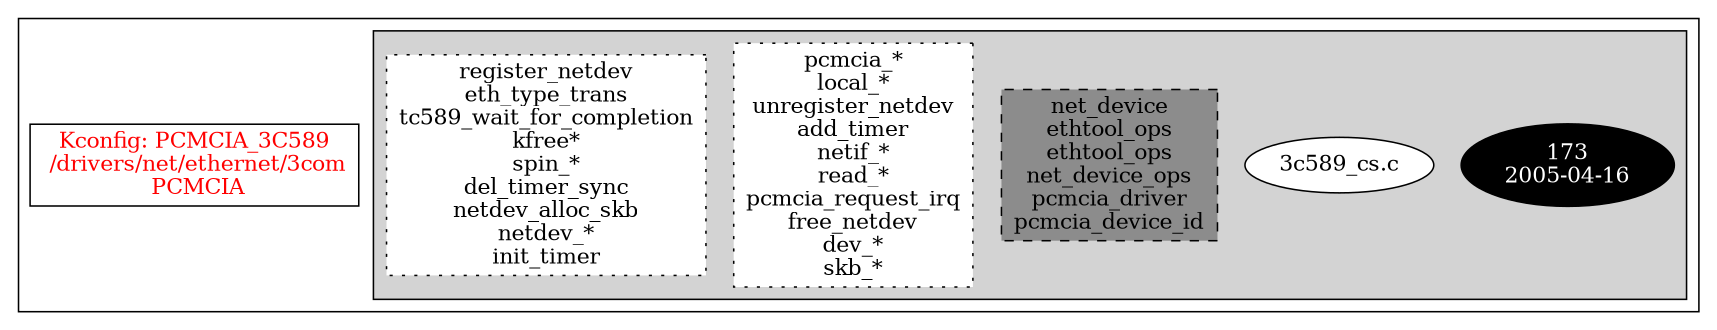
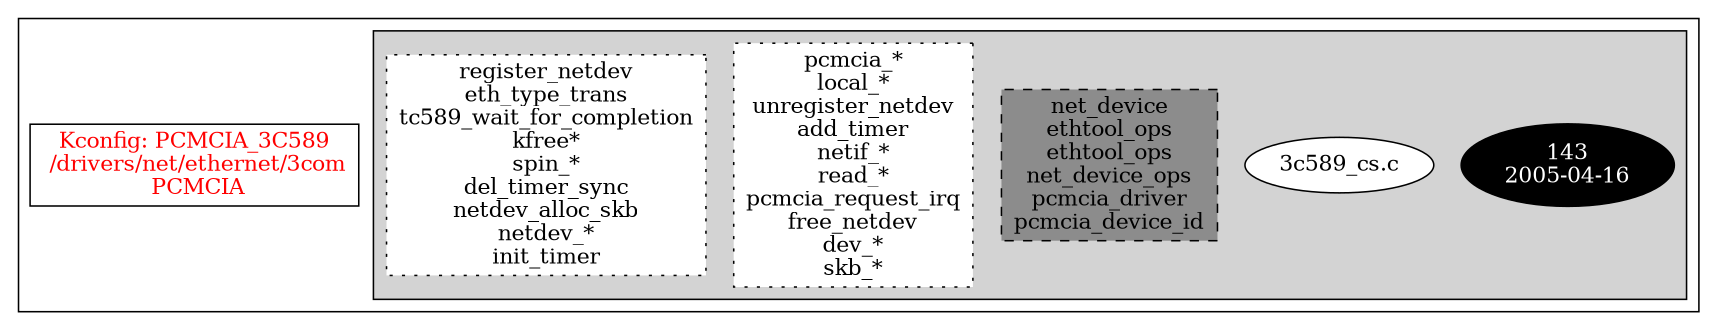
node "173 2005-04-16": label "173 2005-04-16" -> "143 2005-04-16"
